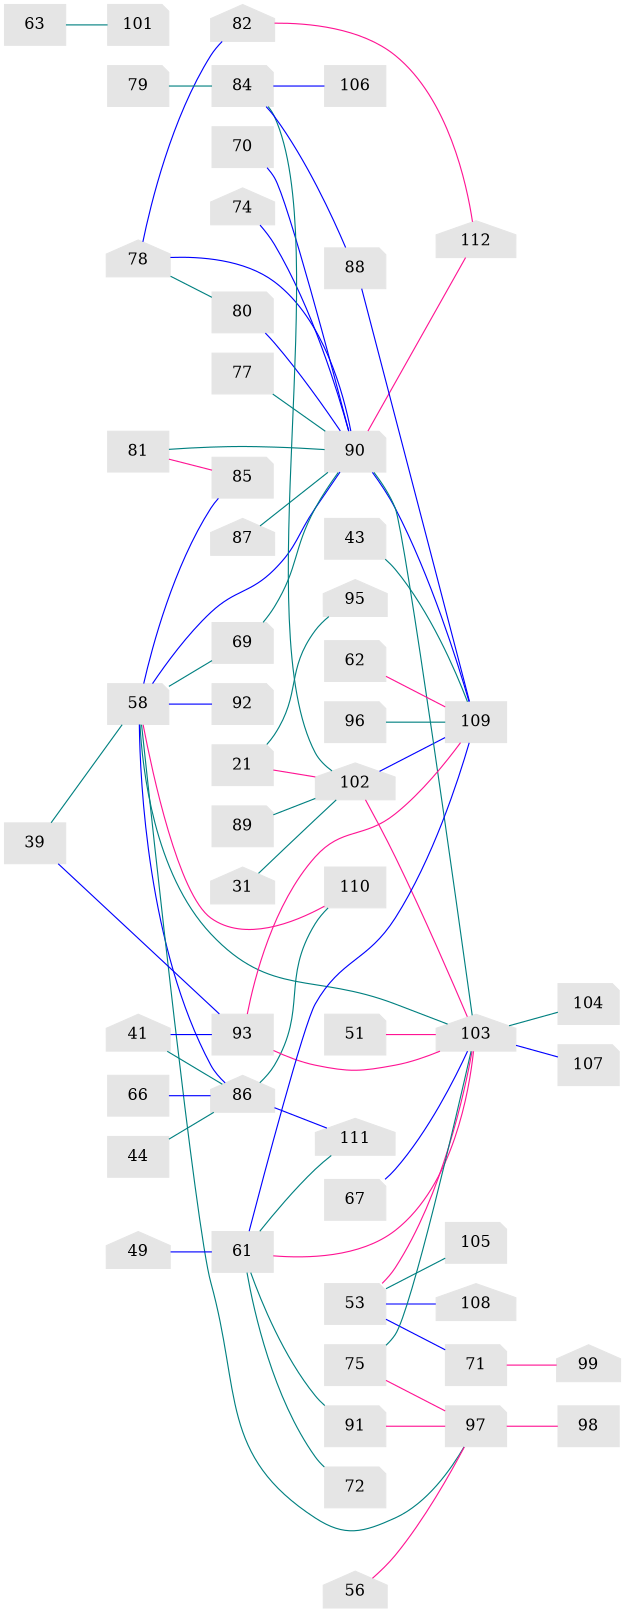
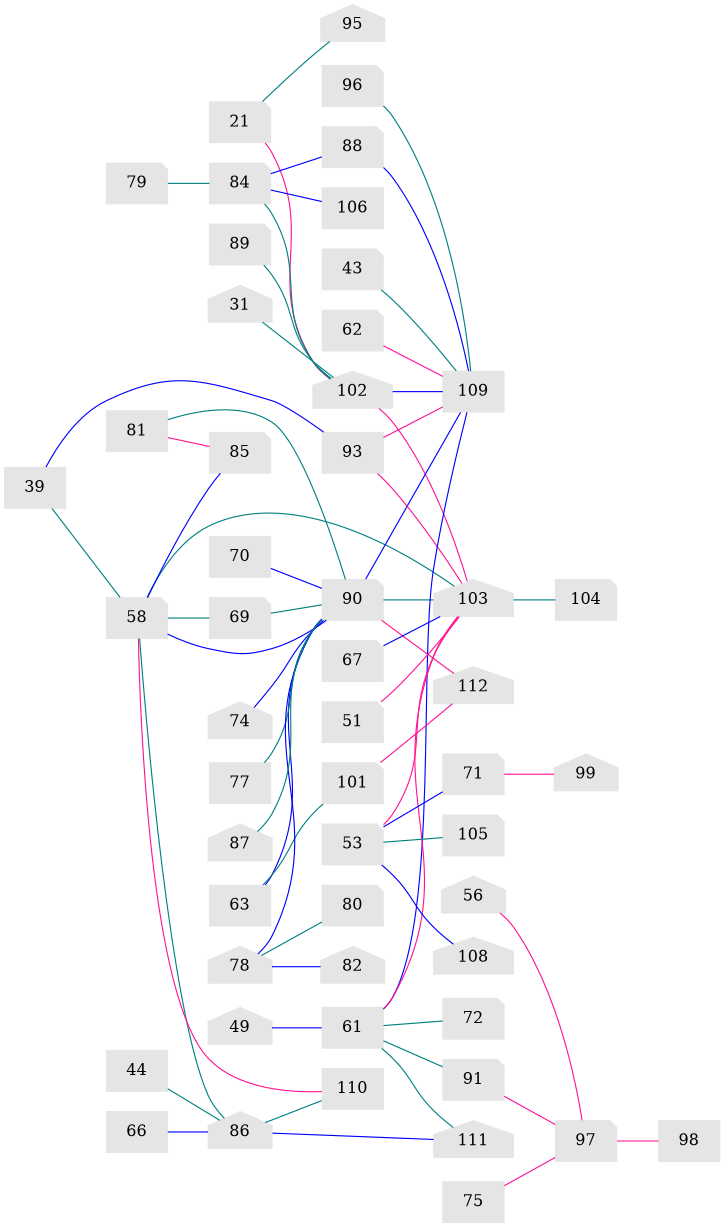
edge "82" -- "112": now "101" -- "112"
edge "80" -- "90": now "63" -- "90"
node "92": removed
edge "58" -- "86": color blue -> teal
node "41": removed
node "107": removed
edge "103" -- "75": removed
edge "58" -- "97": removed
